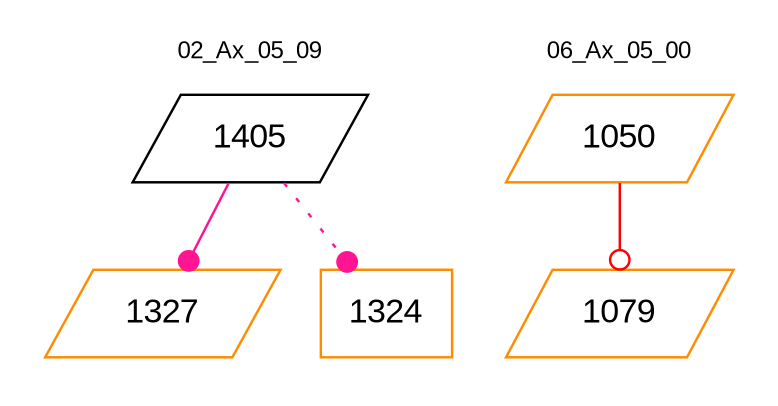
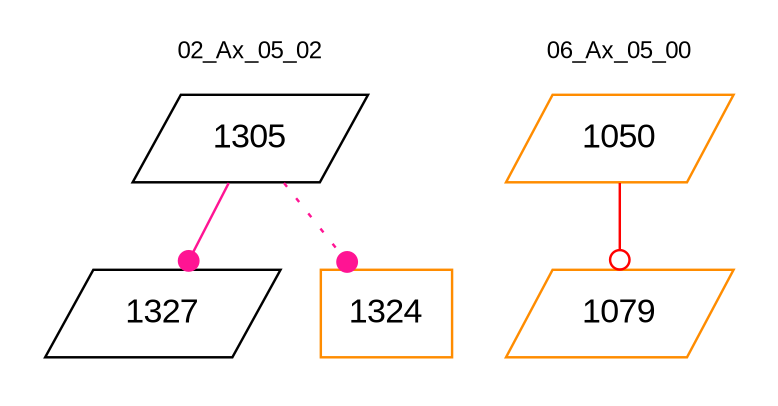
cluster "02_Ax_05_09": label "02_Ax_05_09" -> "02_Ax_05_02"
node "1405": label "1405" -> "1305"
node "1327": color darkorange -> black
